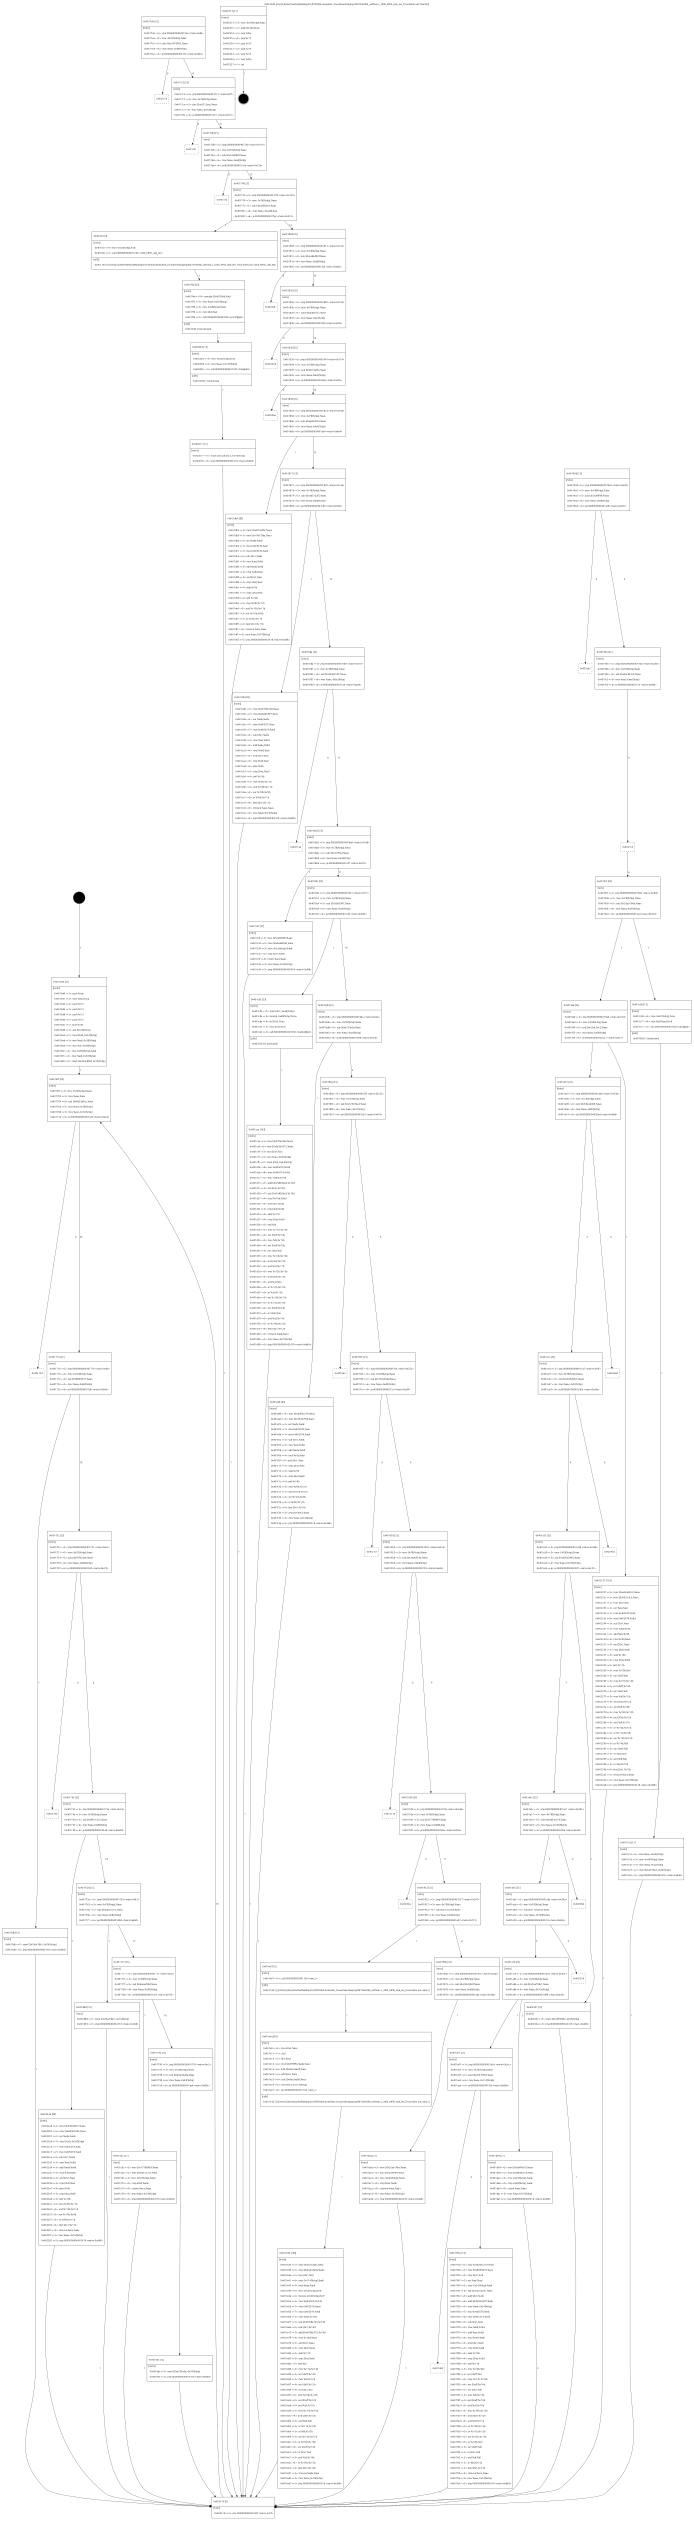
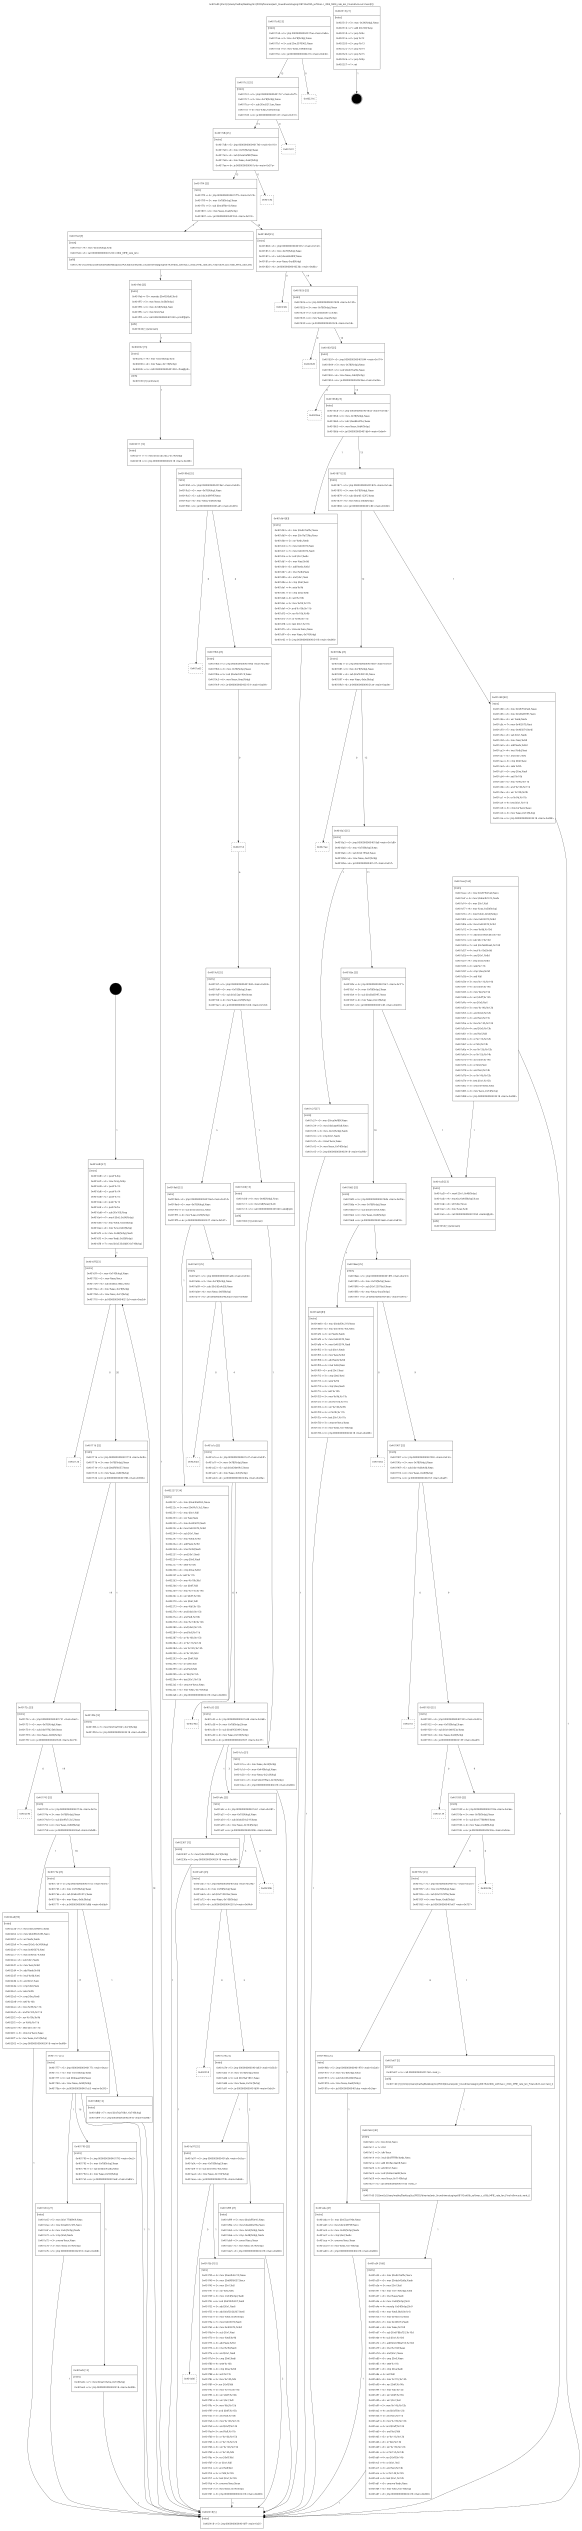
edge "0x401cd3 [23]" -> "0x401cea [163]": reversed
edge "0x40172c [25]" -> "0x401745 [25]": label " 6" -> " 19"
edge "0x401fd6 [12]" -> "0x402418 [5]": now "0x401777 [25]" -> "0x402418 [5]"
